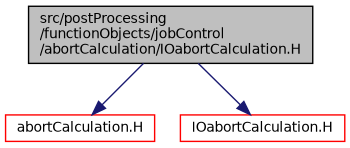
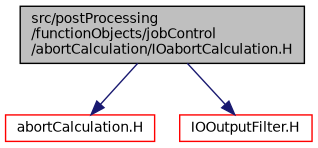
node "IOabortCalculation.H": label "IOabortCalculation.H" -> "IOOutputFilter.H"
